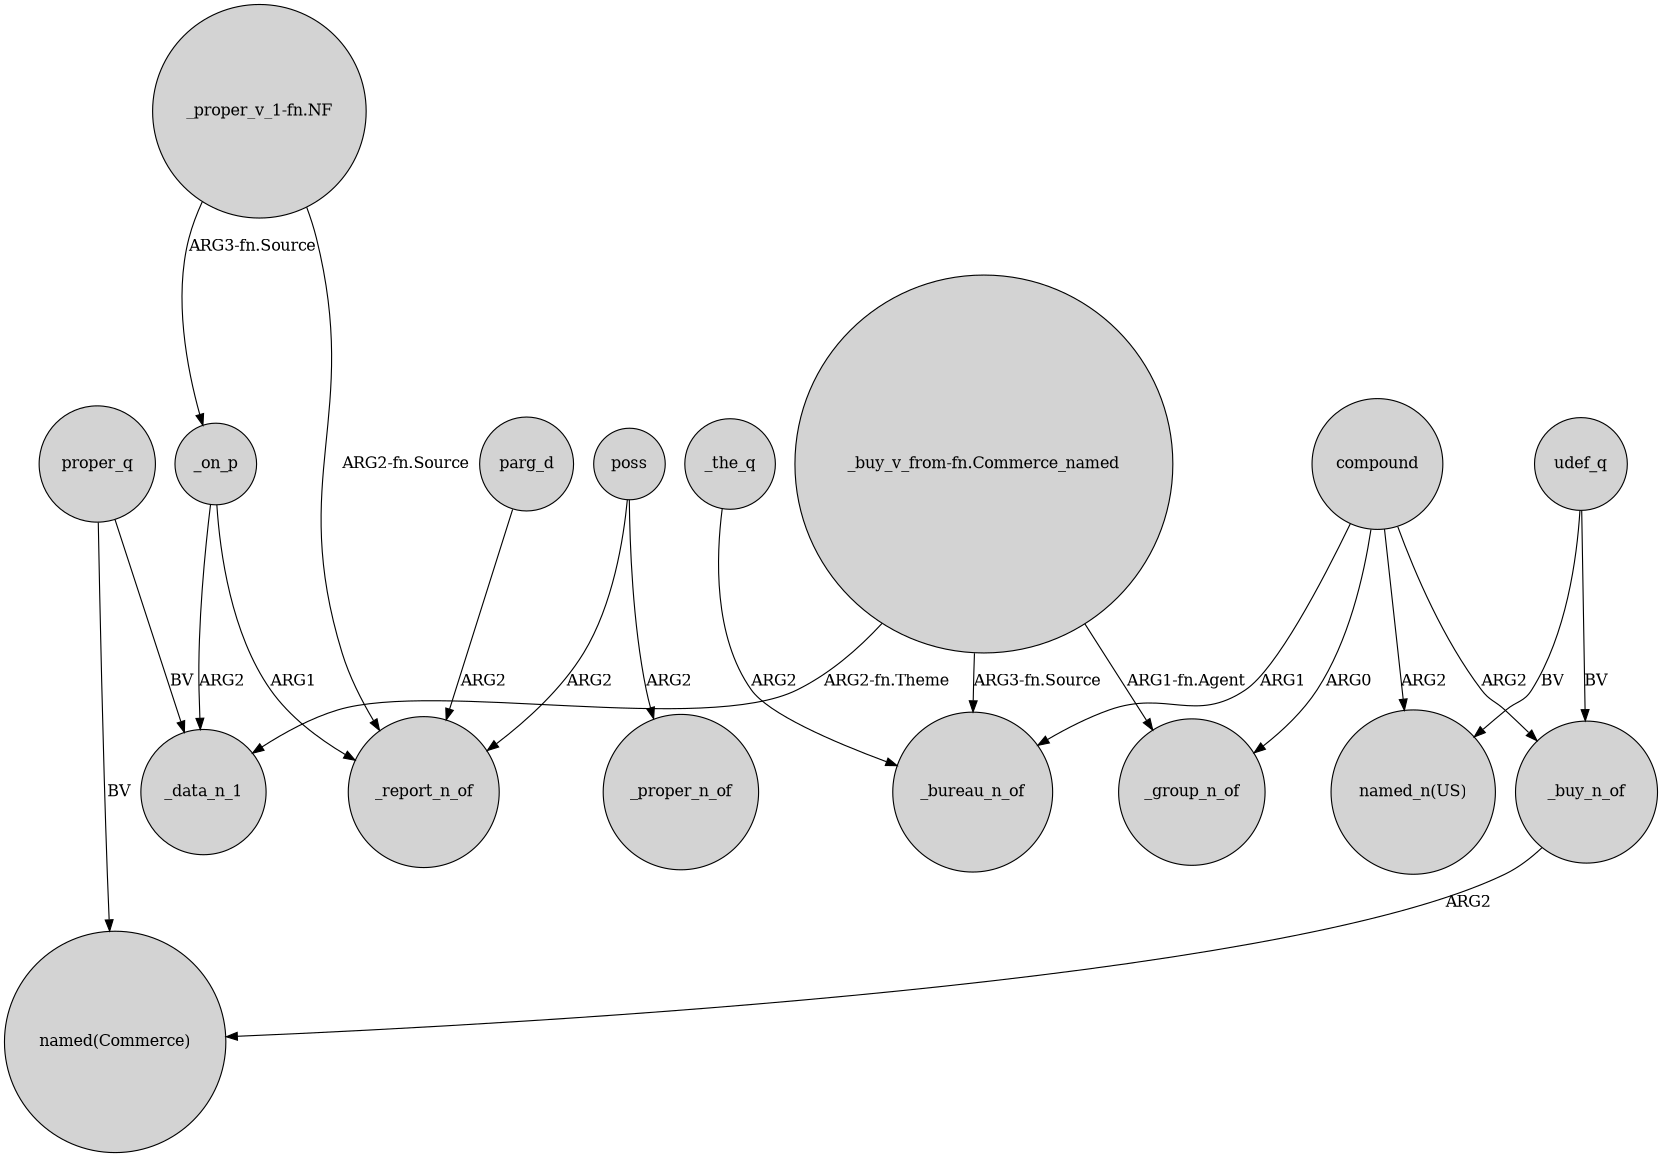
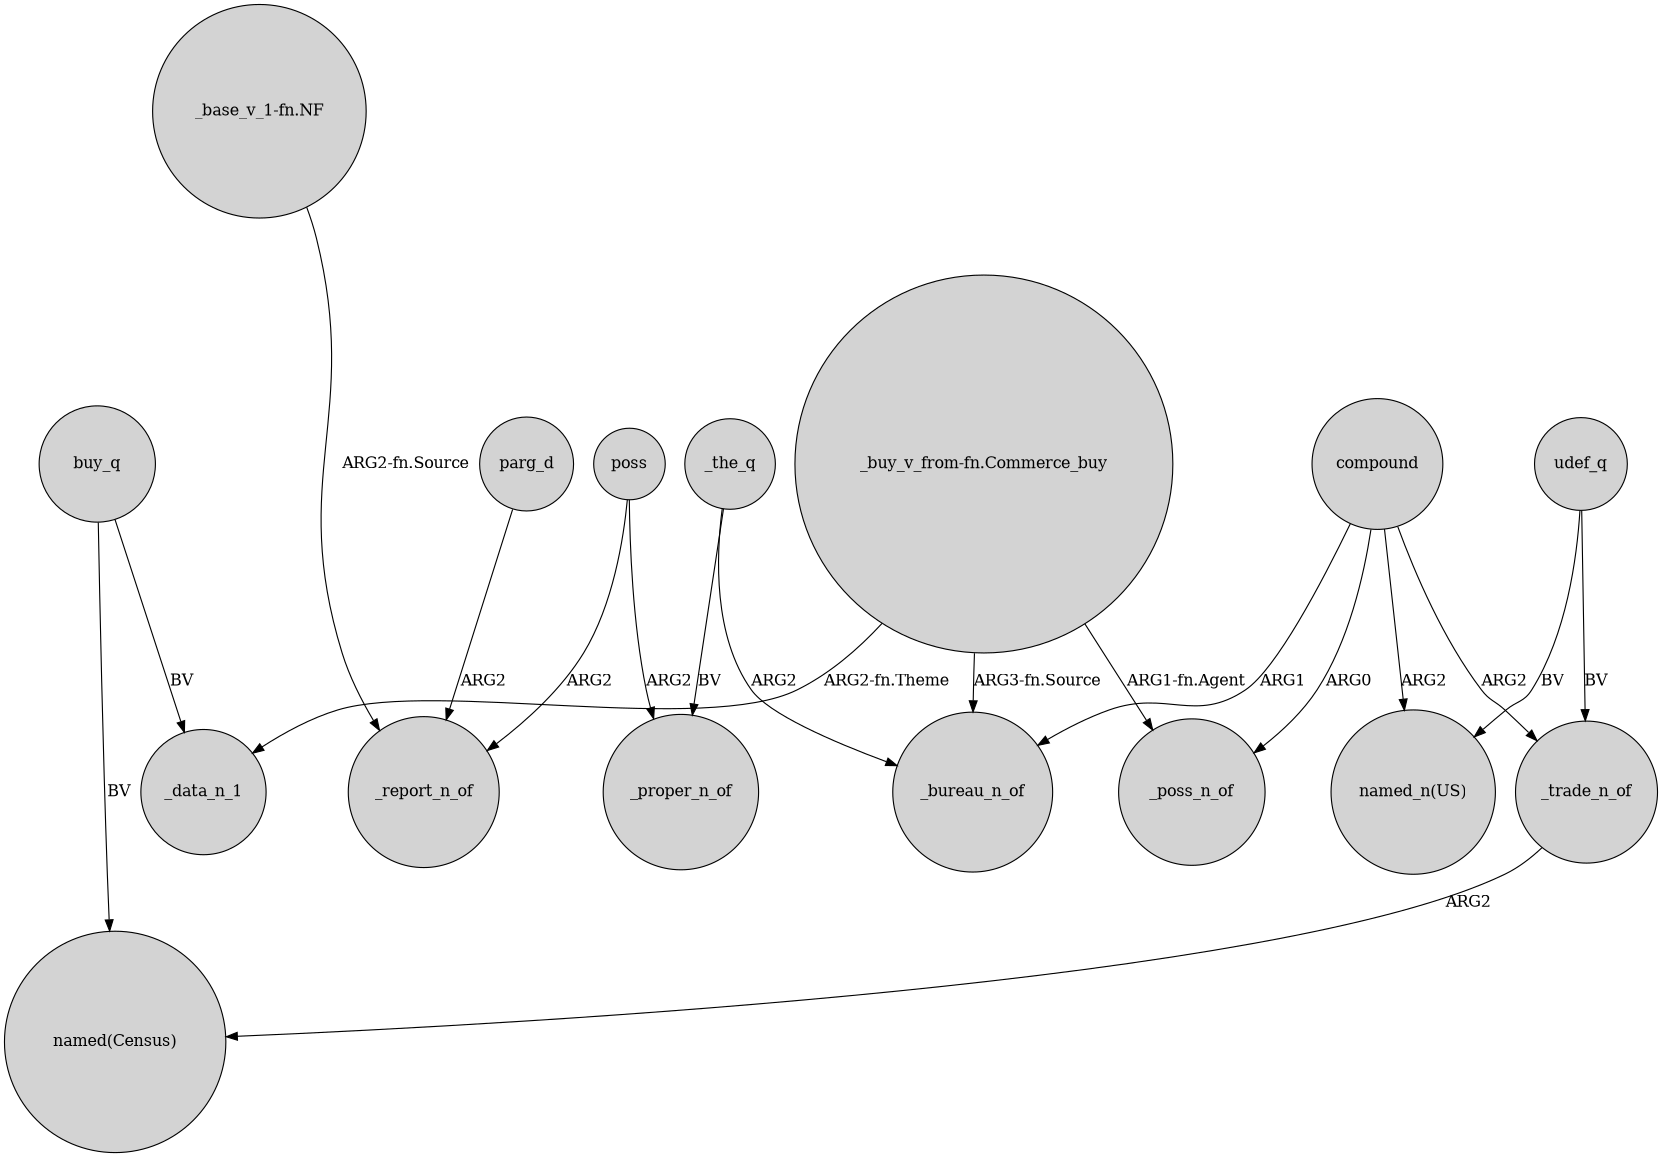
node "_proper_v_1-fn.NF": label "_proper_v_1-fn.NF" -> "_base_v_1-fn.NF"
node "proper_q": label "proper_q" -> "buy_q"
node "_on_p": removed
node "_buy_v_from-fn.Commerce_named": label "_buy_v_from-fn.Commerce_named" -> "_buy_v_from-fn.Commerce_buy"
edge "_the_q" -> "_proper_n_of": added, label "BV"
node "_group_n_of": label "_group_n_of" -> "_poss_n_of"
node "_buy_n_of": label "_buy_n_of" -> "_trade_n_of"
node "named(Commerce)": label "named(Commerce)" -> "named(Census)"
